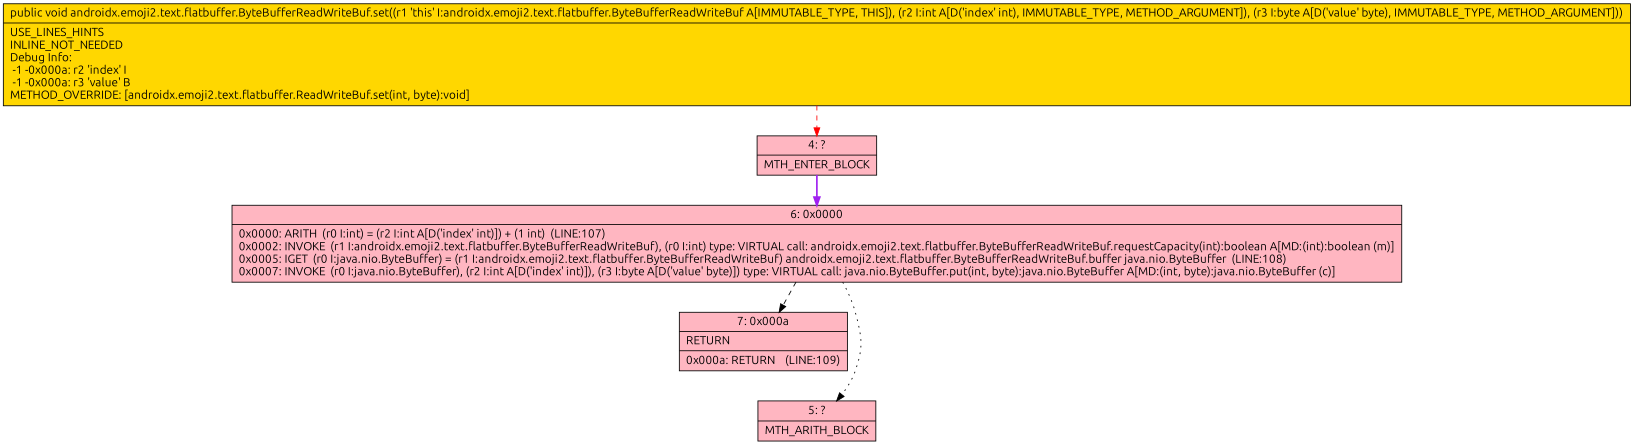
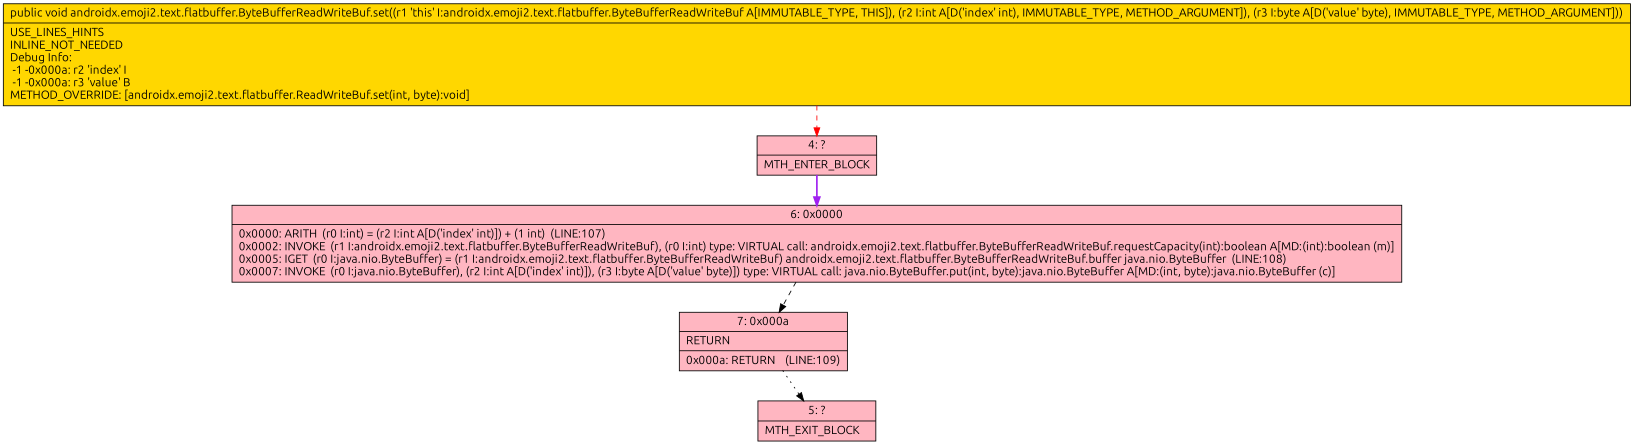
edge "6: 0x0000" -> "5: ?": now "7: 0x000a" -> "5: ?"
node "5: ?": text "MTH_ARITH_BLOCK" -> "MTH_EXIT_BLOCK"
